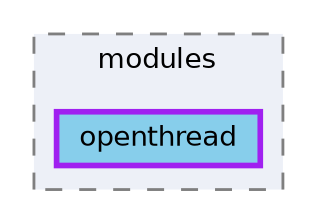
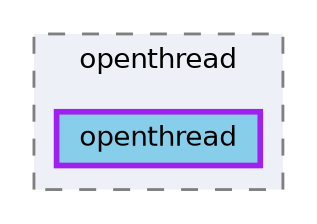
cluster "modules": label "modules" -> "openthread"
